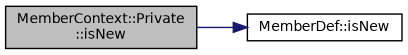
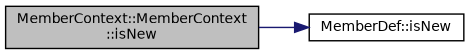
node "MemberContext::Private ::isNew": label "MemberContext::Private ::isNew" -> "MemberContext::MemberContext ::isNew"
